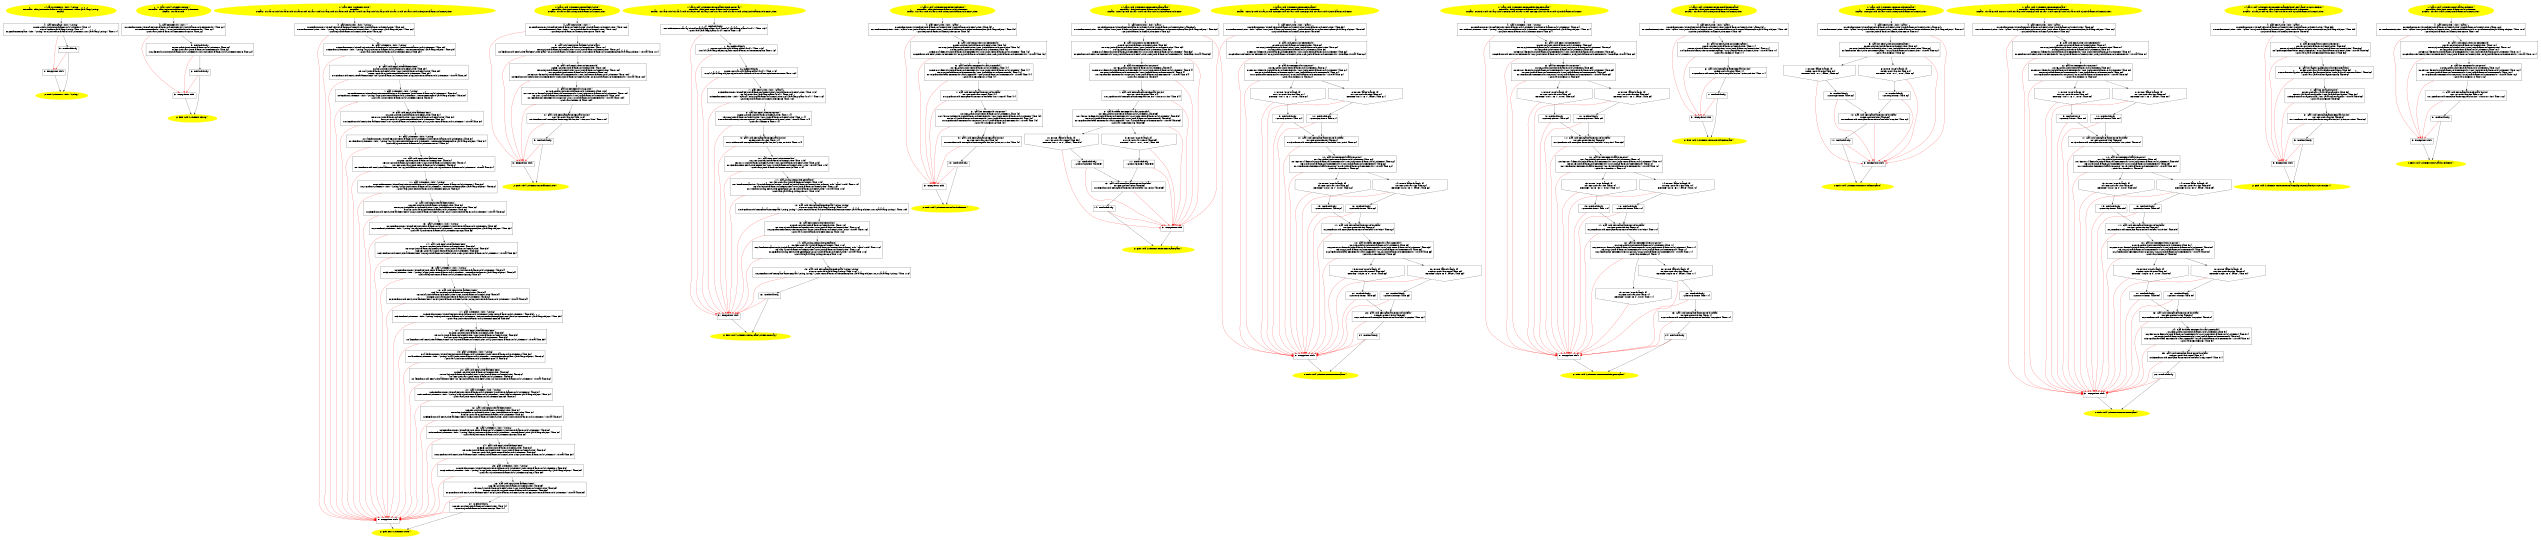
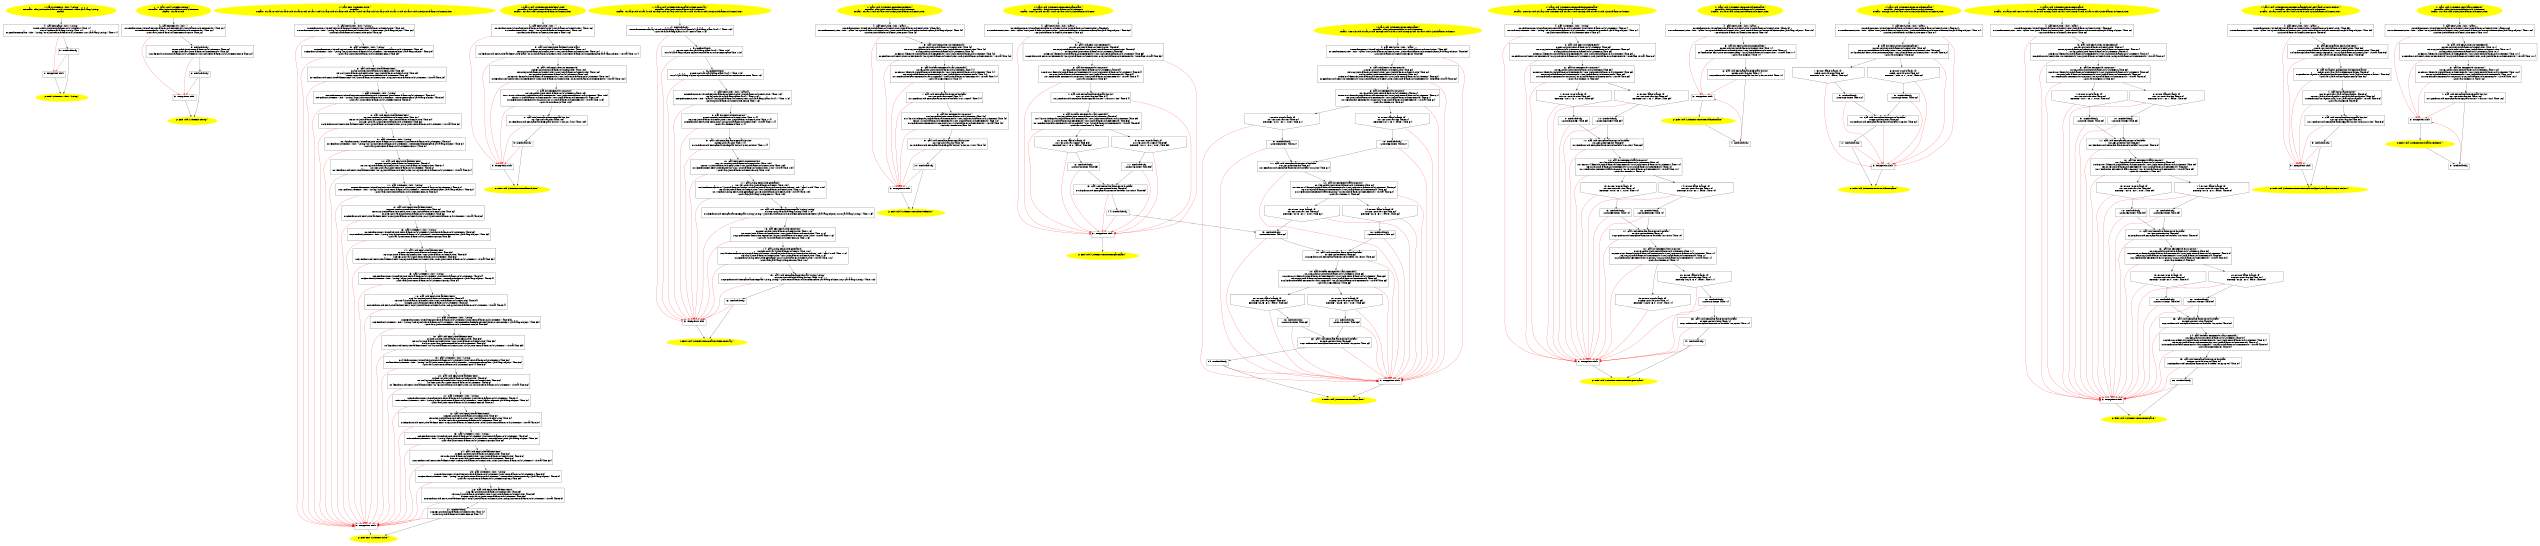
edge "7:  method_body" -> "2: Exit void SuiteTest.testNotPublicTestCase()": reversed
node "9:  method_true *&$T0_34:int=1 [line 88]": label "9:  method_true *&$T0_34:int=1 [line 88]" -> "9:  method_body *&$T0_34:int=1 [line 88]"
edge "8:  method_body" -> "2: Exit void SuiteTest.testShadowedTests()": reversed
edge "14:  method_body" -> "2: Exit void SuiteTest.testNoTestCaseClass()": now "14:  method_body" -> "15:  method_body *&$T0_55:int=1 [line 62]"
